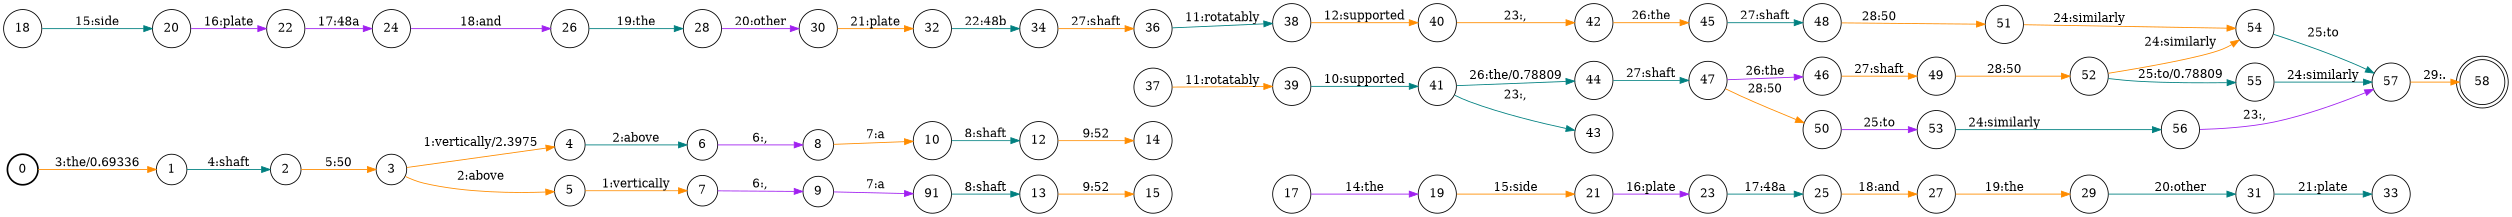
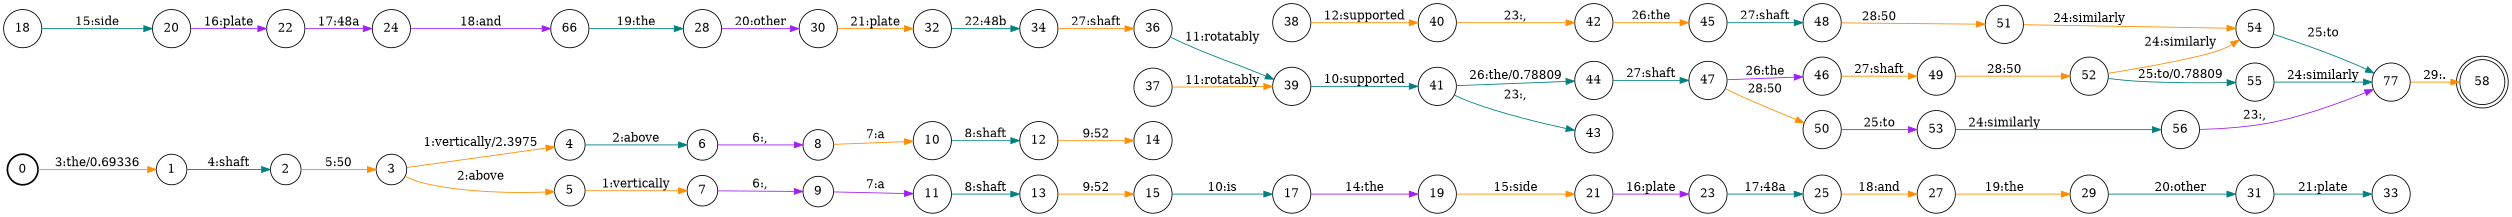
edge "36" -> "38": now "36" -> "39"
node "26": label "26" -> "66"
node "57": label "57" -> "77"
node "91": label "91" -> "11"
edge "15" -> "17": added, label "10:is"
